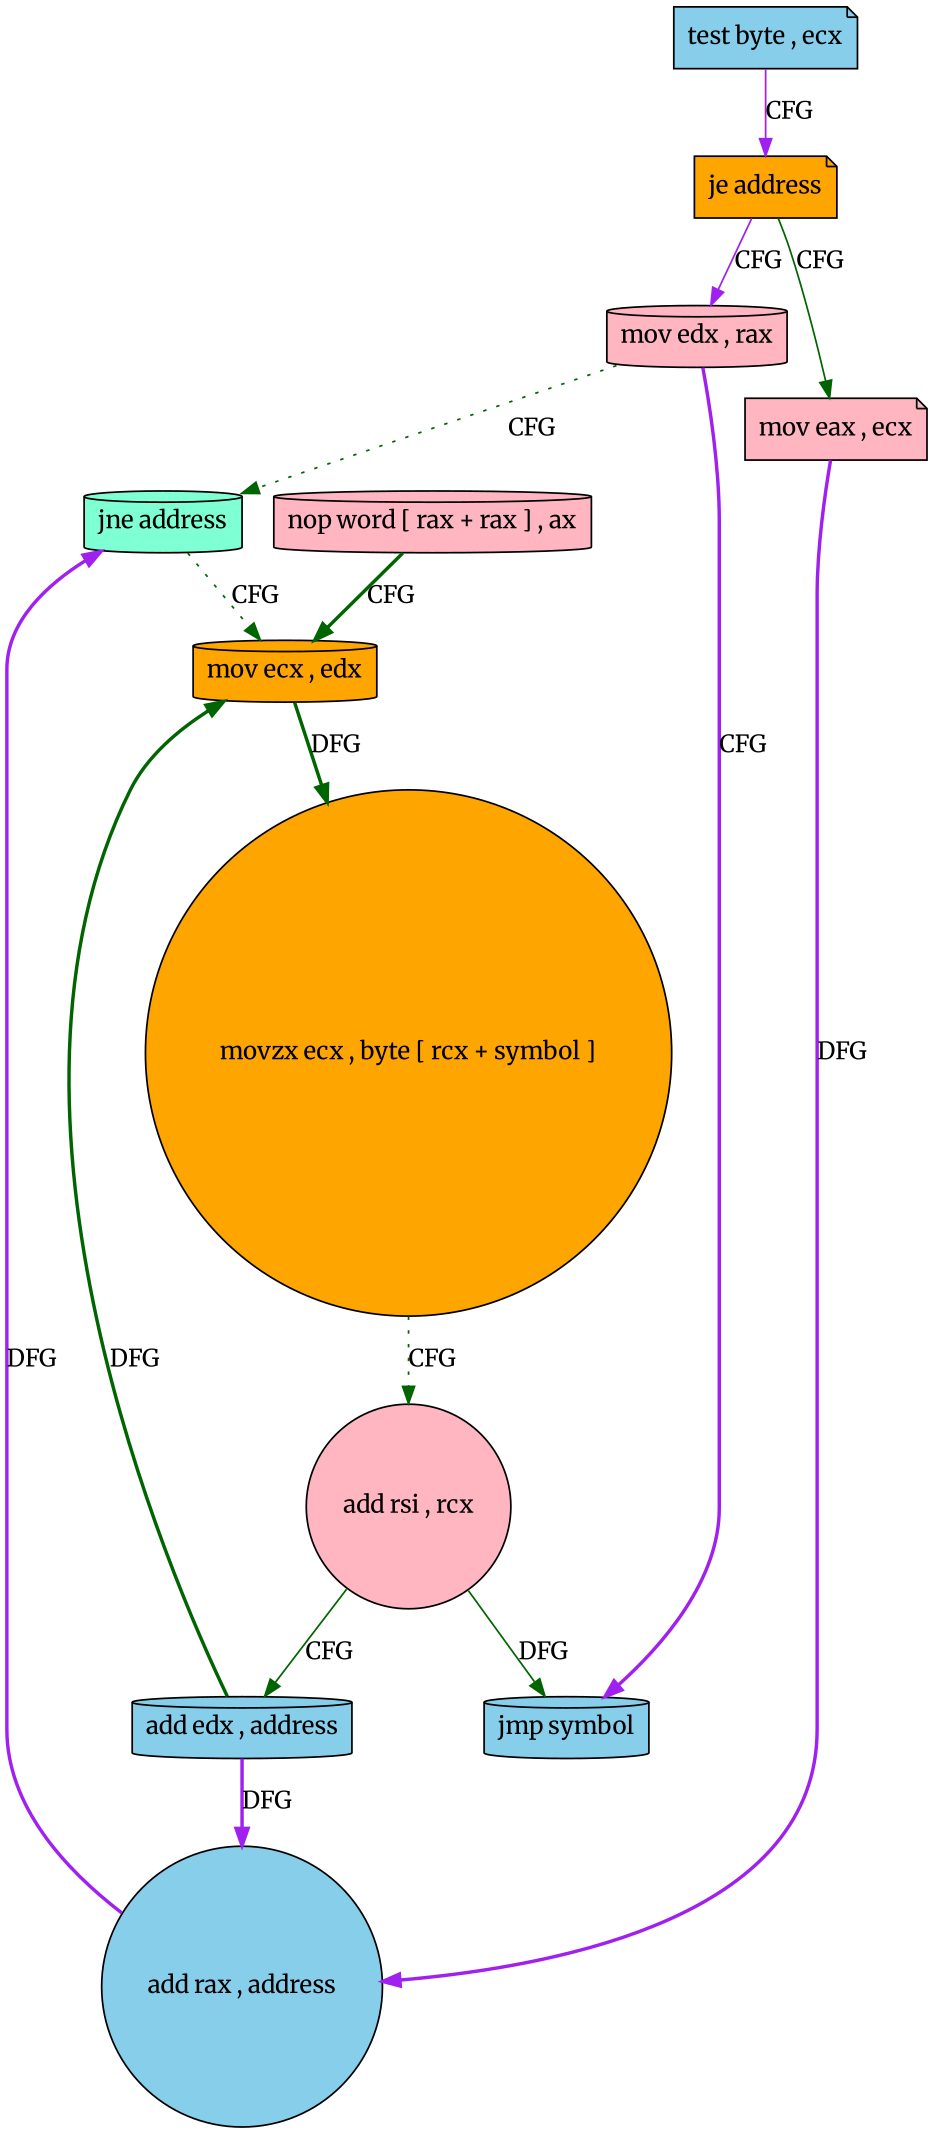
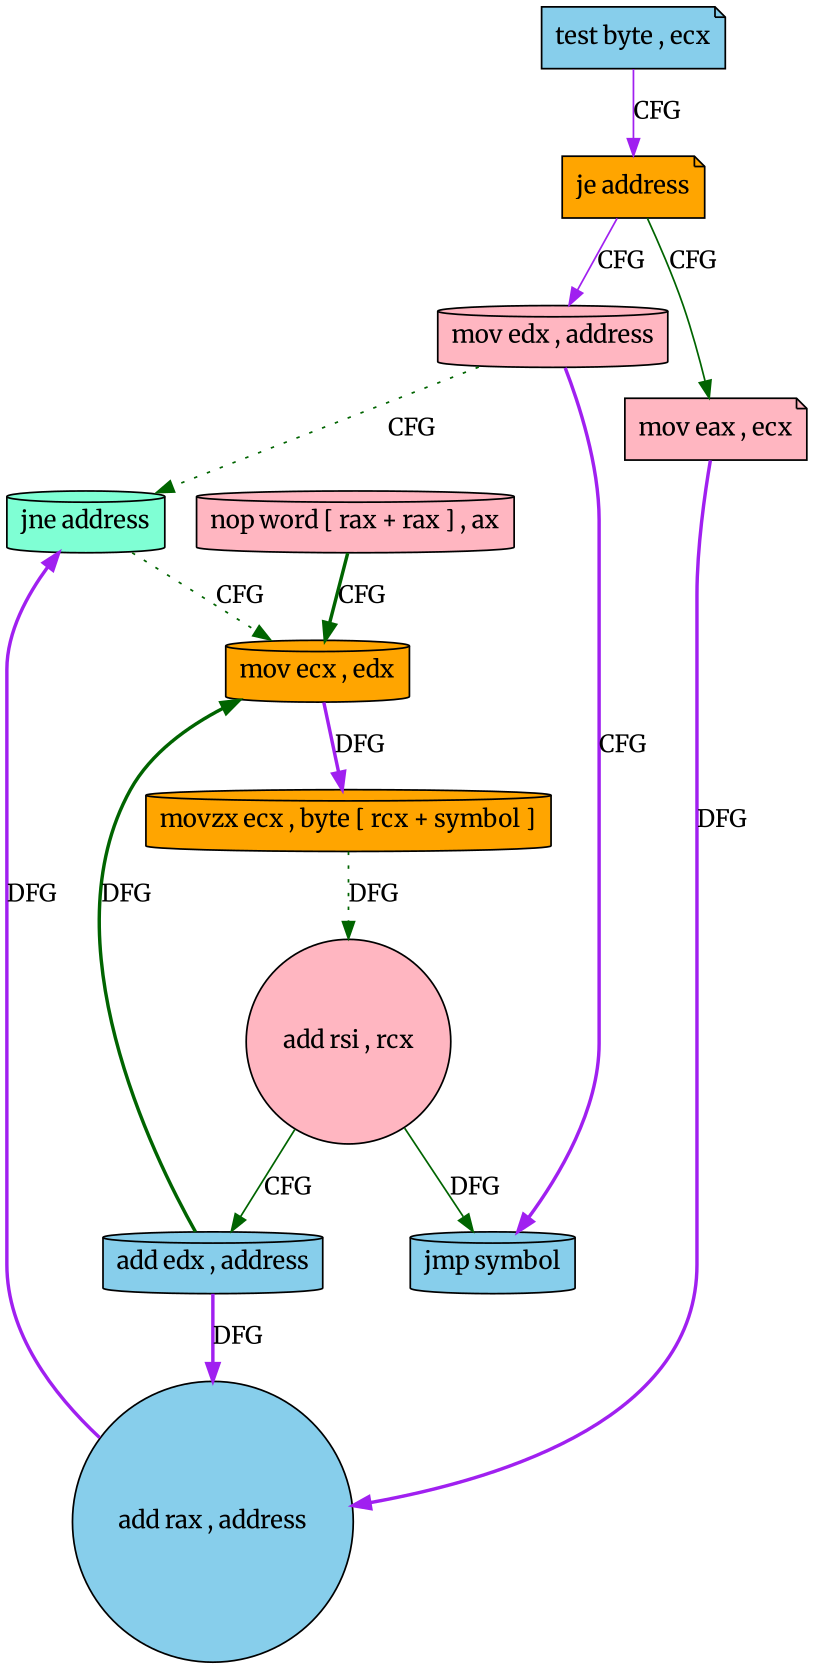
node "mov edx , rax": label "mov edx , rax" -> "mov edx , address"
edge "mov ecx , edx" -> "movzx ecx , byte [ rcx + symbol ]": color darkgreen -> purple
node "movzx ecx , byte [ rcx + symbol ]": shape circle -> cylinder
edge "movzx ecx , byte [ rcx + symbol ]" -> "add rsi , rcx": label "CFG" -> "DFG"
